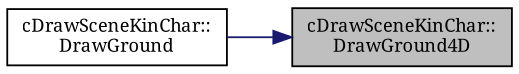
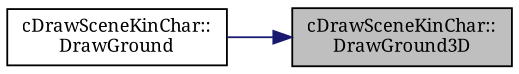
node "cDrawSceneKinChar:: DrawGround4D": label "cDrawSceneKinChar:: DrawGround4D" -> "cDrawSceneKinChar:: DrawGround3D"
